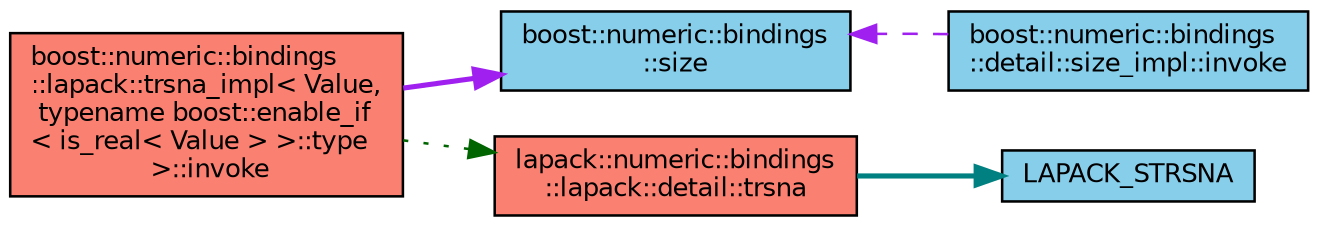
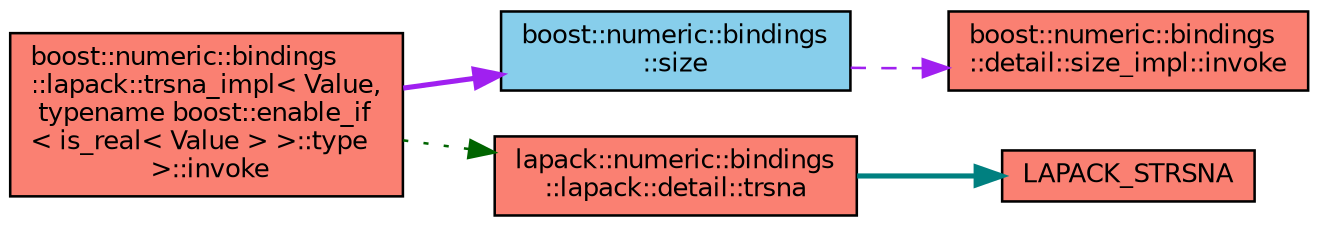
edge "boost::numeric::bindings ::detail::size_impl::invoke" -> "boost::numeric::bindings ::size": reversed
node "boost::numeric::bindings ::detail::size_impl::invoke": fillcolor skyblue -> salmon
node "LAPACK_STRSNA": fillcolor skyblue -> salmon
